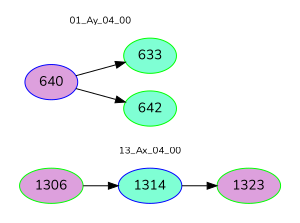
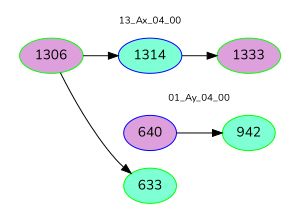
edge "640" -> "633": now "1306" -> "633"
node "642": label "642" -> "942"
node "1323": label "1323" -> "1333"
